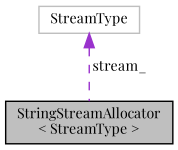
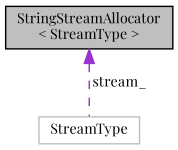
edge "StringStreamAllocator < StreamType >" -> "StreamType": reversed
